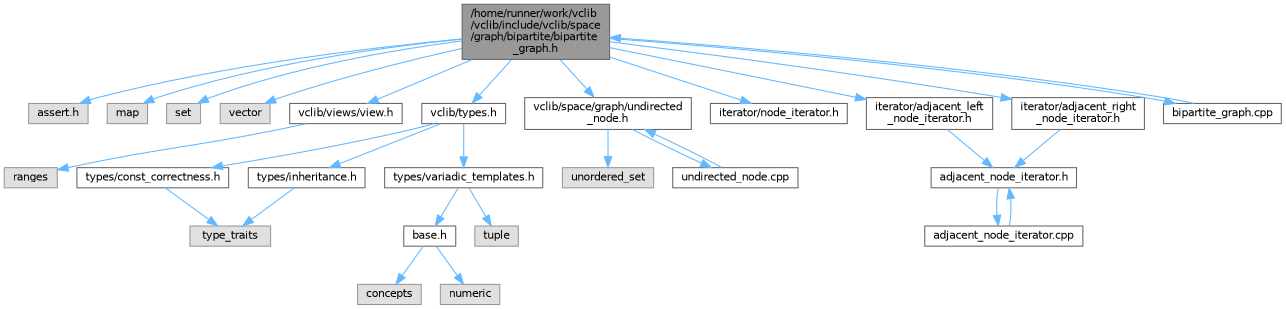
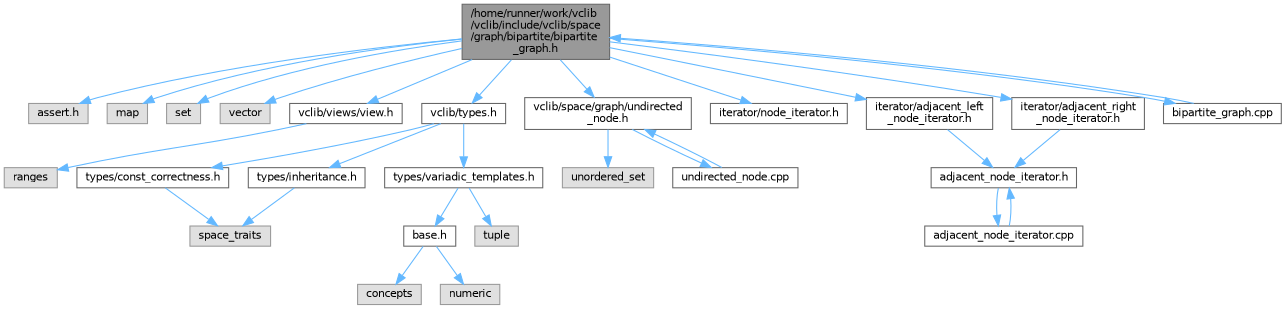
node "type_traits": label "type_traits" -> "space_traits"
